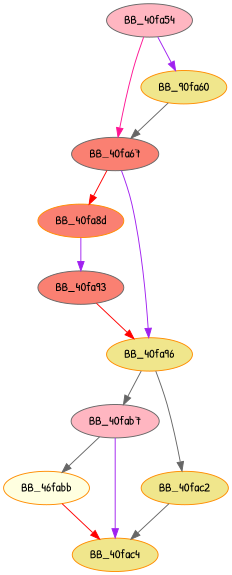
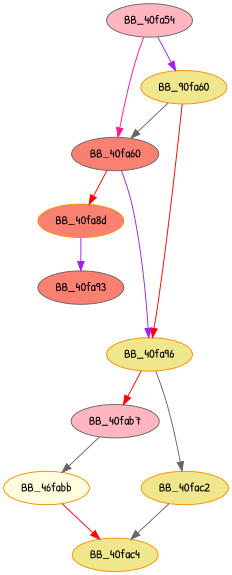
node "BB_40fa67": label "BB_40fa67" -> "BB_40fa60"
edge "BB_40fa93" -> "BB_40fa96": now "BB_90fa60" -> "BB_40fa96"
edge "BB_40fa96" -> "BB_40fab7": color gray40 -> red
edge "BB_40fab7" -> "BB_40fac4": removed
